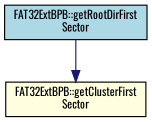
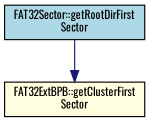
node "FAT32ExtBPB::getRootDirFirst Sector": label "FAT32ExtBPB::getRootDirFirst Sector" -> "FAT32Sector::getRootDirFirst Sector"
